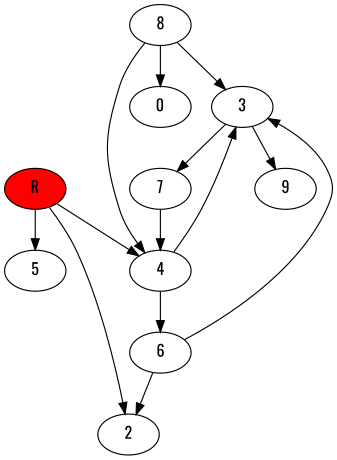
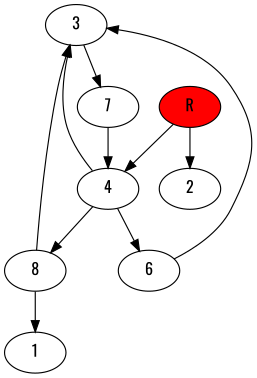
node "0": label "0" -> "1"
edge "8" -> "4": reversed
node "9": removed
node "5": removed
edge "6" -> "2": removed
